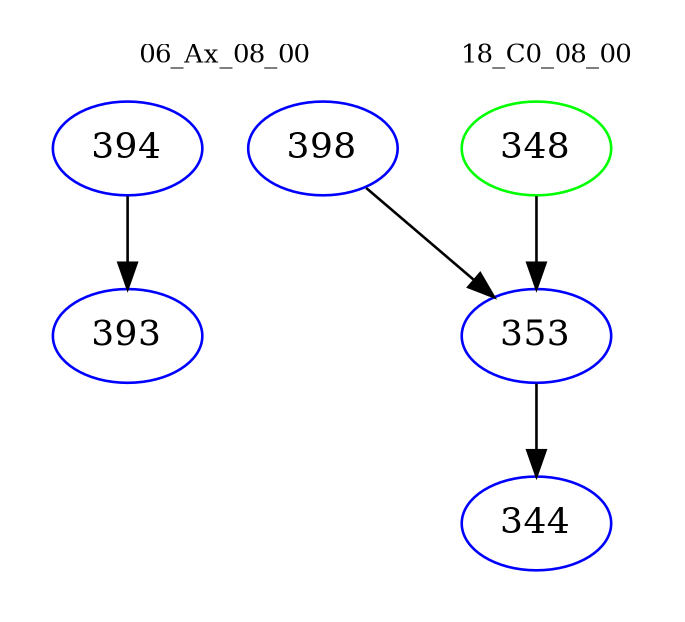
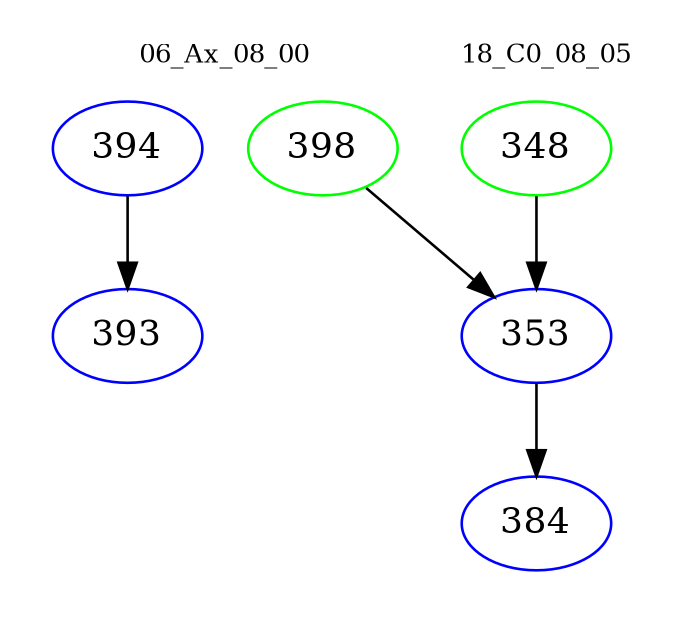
cluster "18_C0_08_00": label "18_C0_08_00" -> "18_C0_08_05"
node "398": color blue -> green
node "344": label "344" -> "384"
